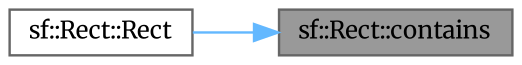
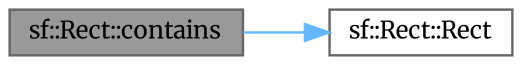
edge "sf::Rect::Rect" -> "sf::Rect::contains": reversed
